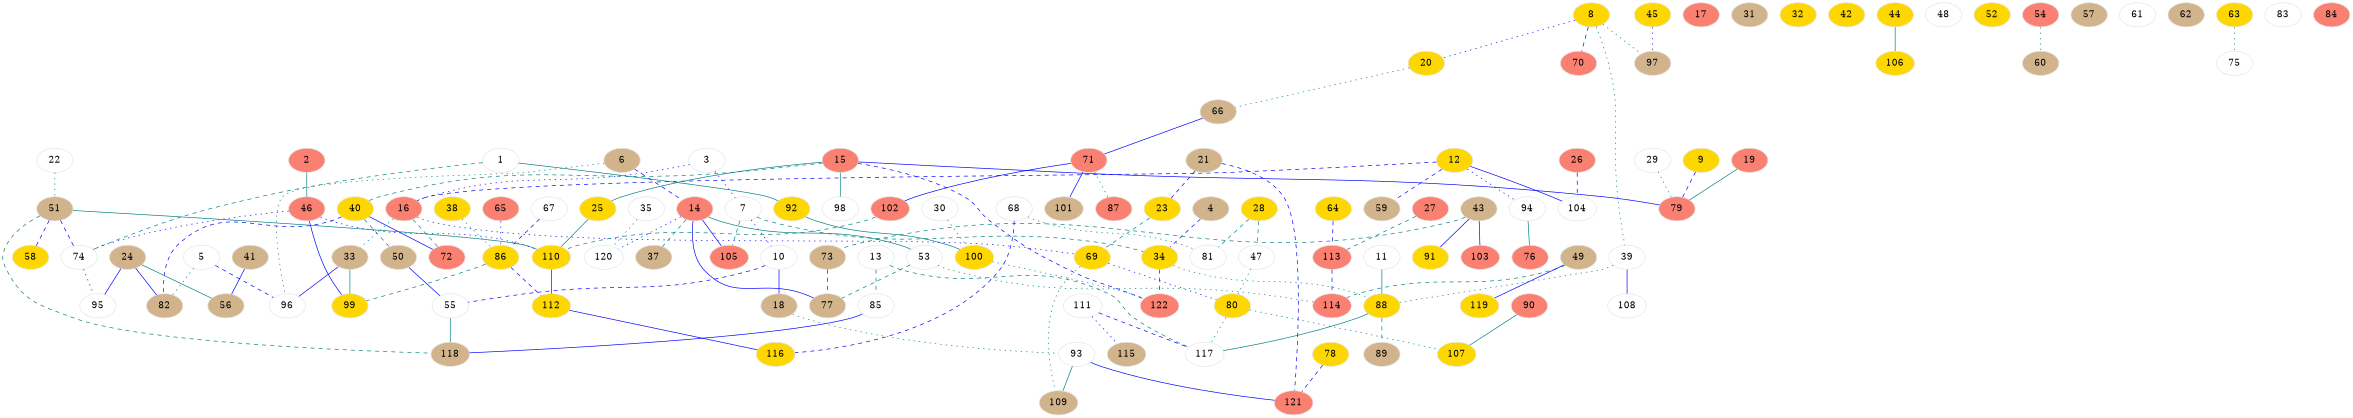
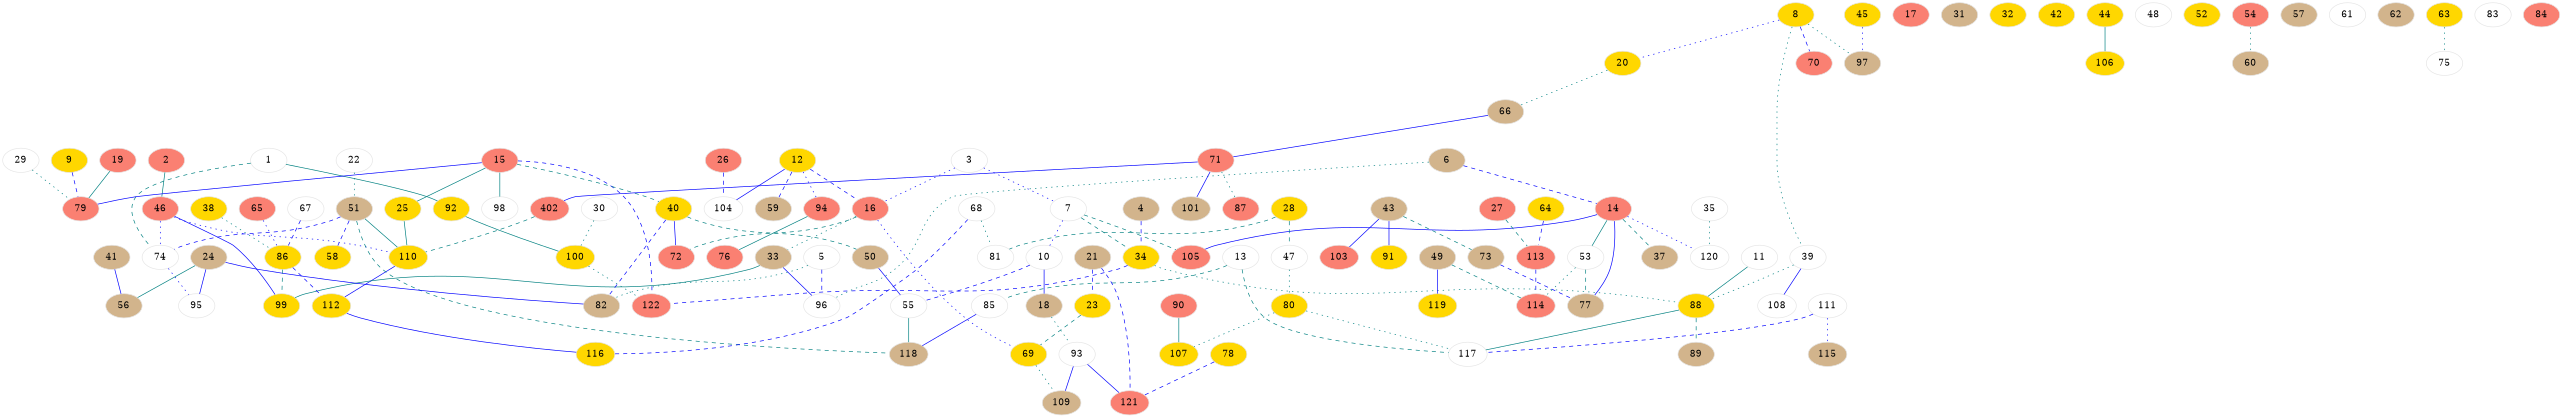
node "102": label "102" -> "402"
node "94": fillcolor white -> salmon
edge "69" -- "80": removed
edge "93" -- "109": color teal -> blue
